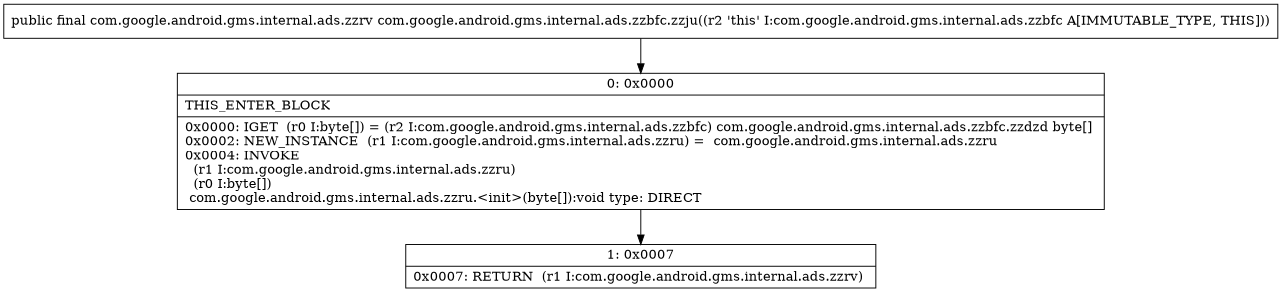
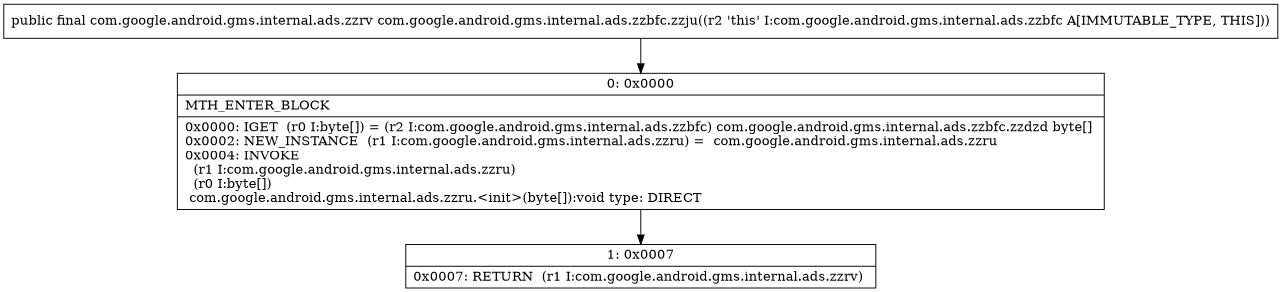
node "0: 0x0000": text "THIS_ENTER_BLOCK" -> "MTH_ENTER_BLOCK"
